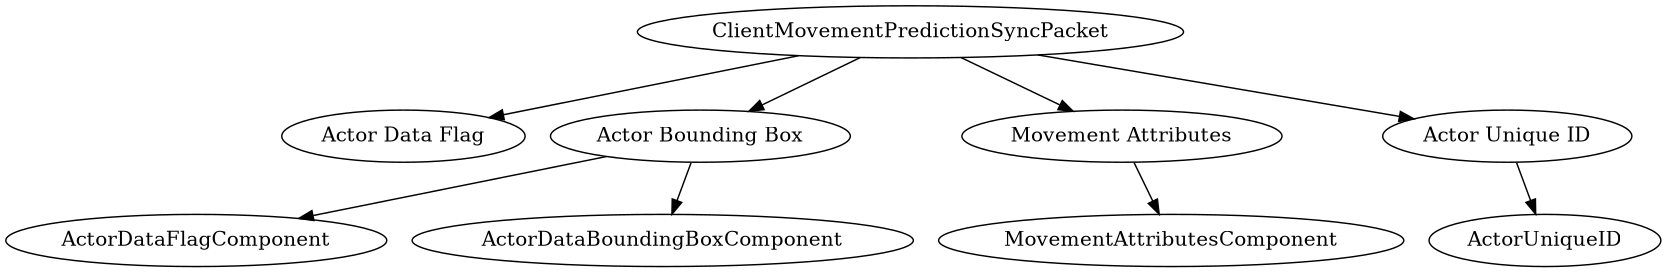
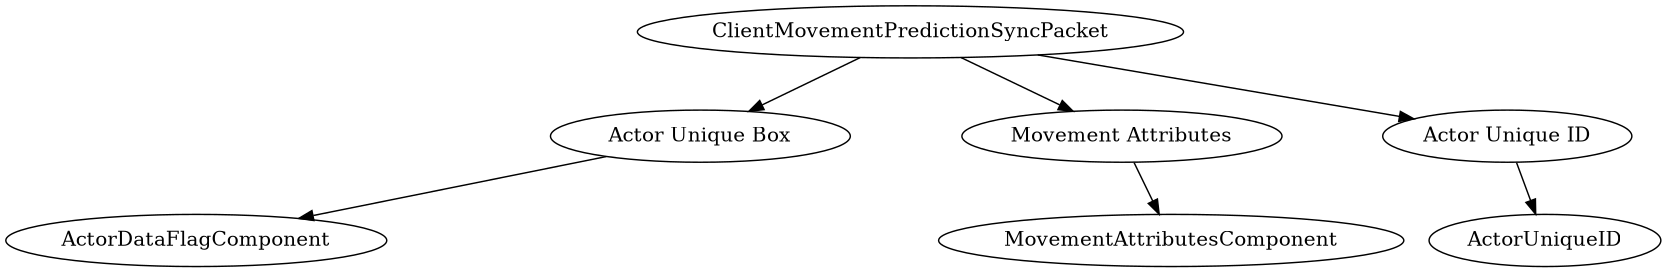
node "Actor Data Flag": removed
node "Actor Bounding Box": label "Actor Bounding Box" -> "Actor Unique Box"
node "ActorDataBoundingBoxComponent": removed
